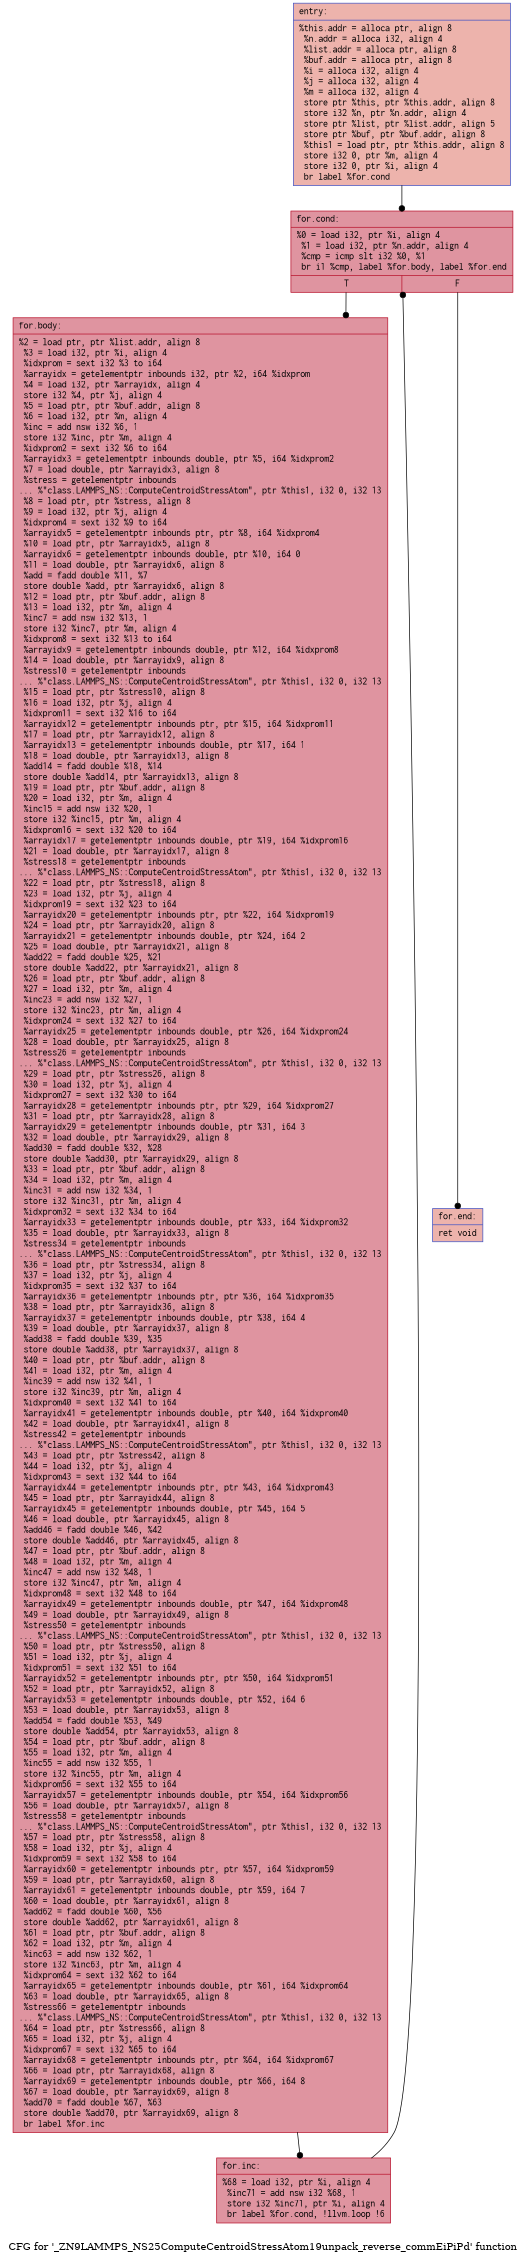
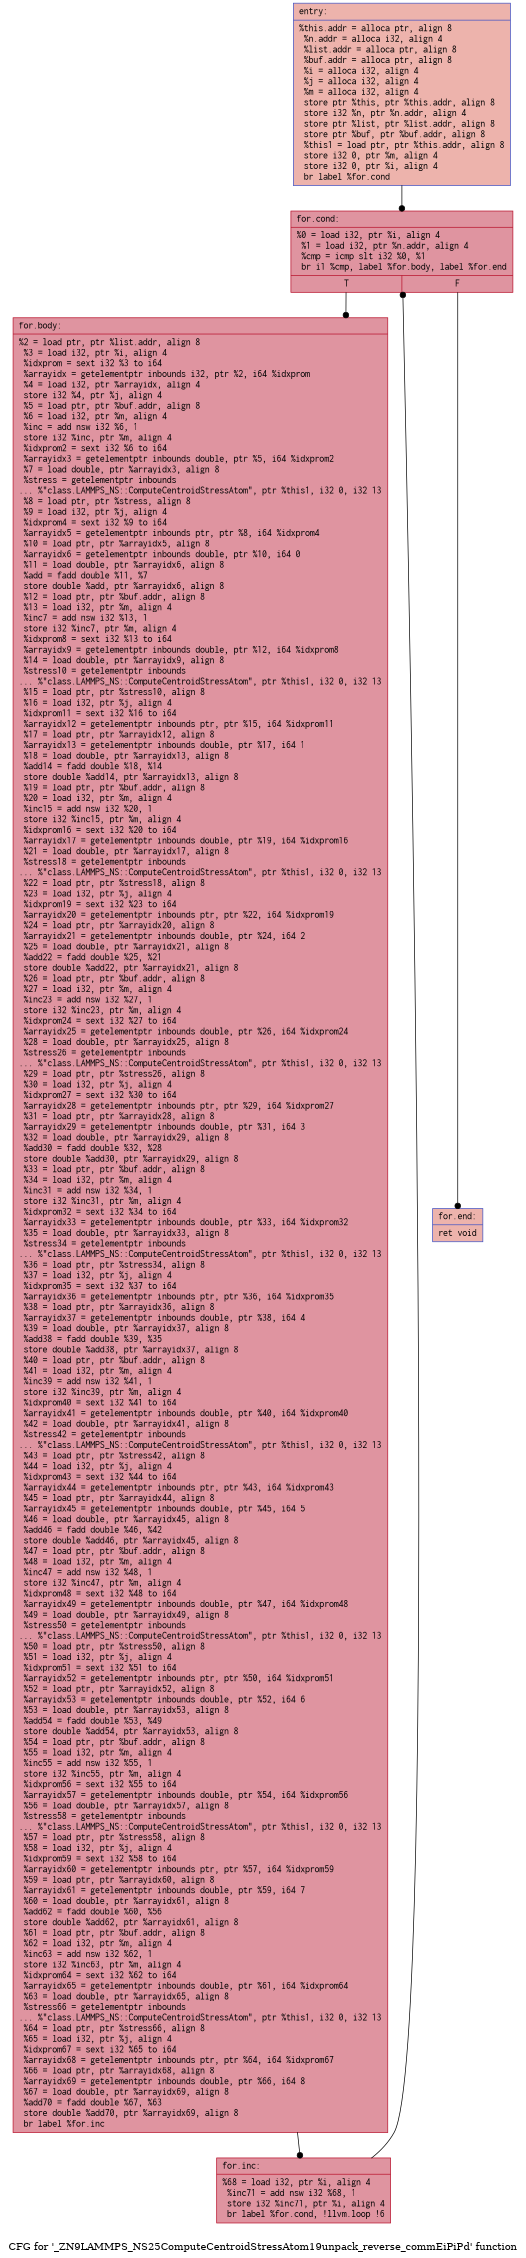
node "entry:": text "store ptr %list, ptr %list.addr, align 5" -> "store ptr %list, ptr %list.addr, align 8"
